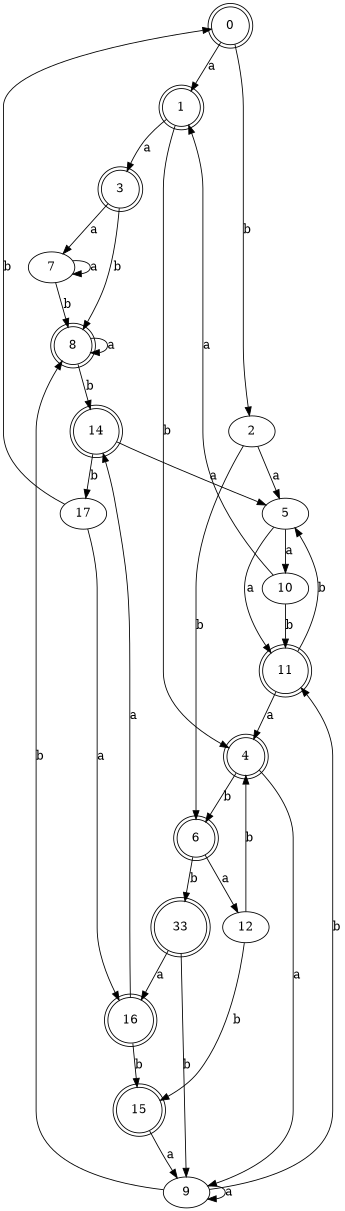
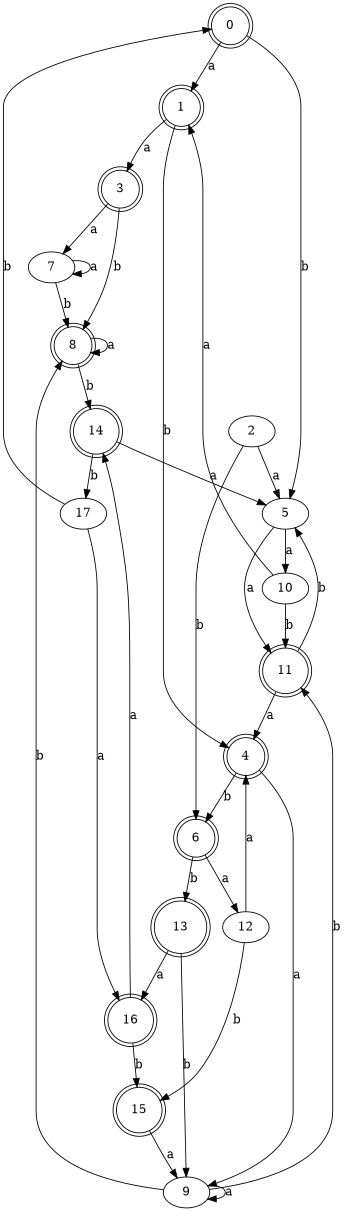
edge "0" -> "2": now "0" -> "5"
edge "12" -> "4": label "b" -> "a"
node "33": label "33" -> "13"
